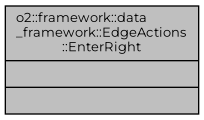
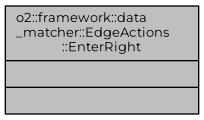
node "o2::framework::data": text "_framework::EdgeActions" -> "_matcher::EdgeActions"
